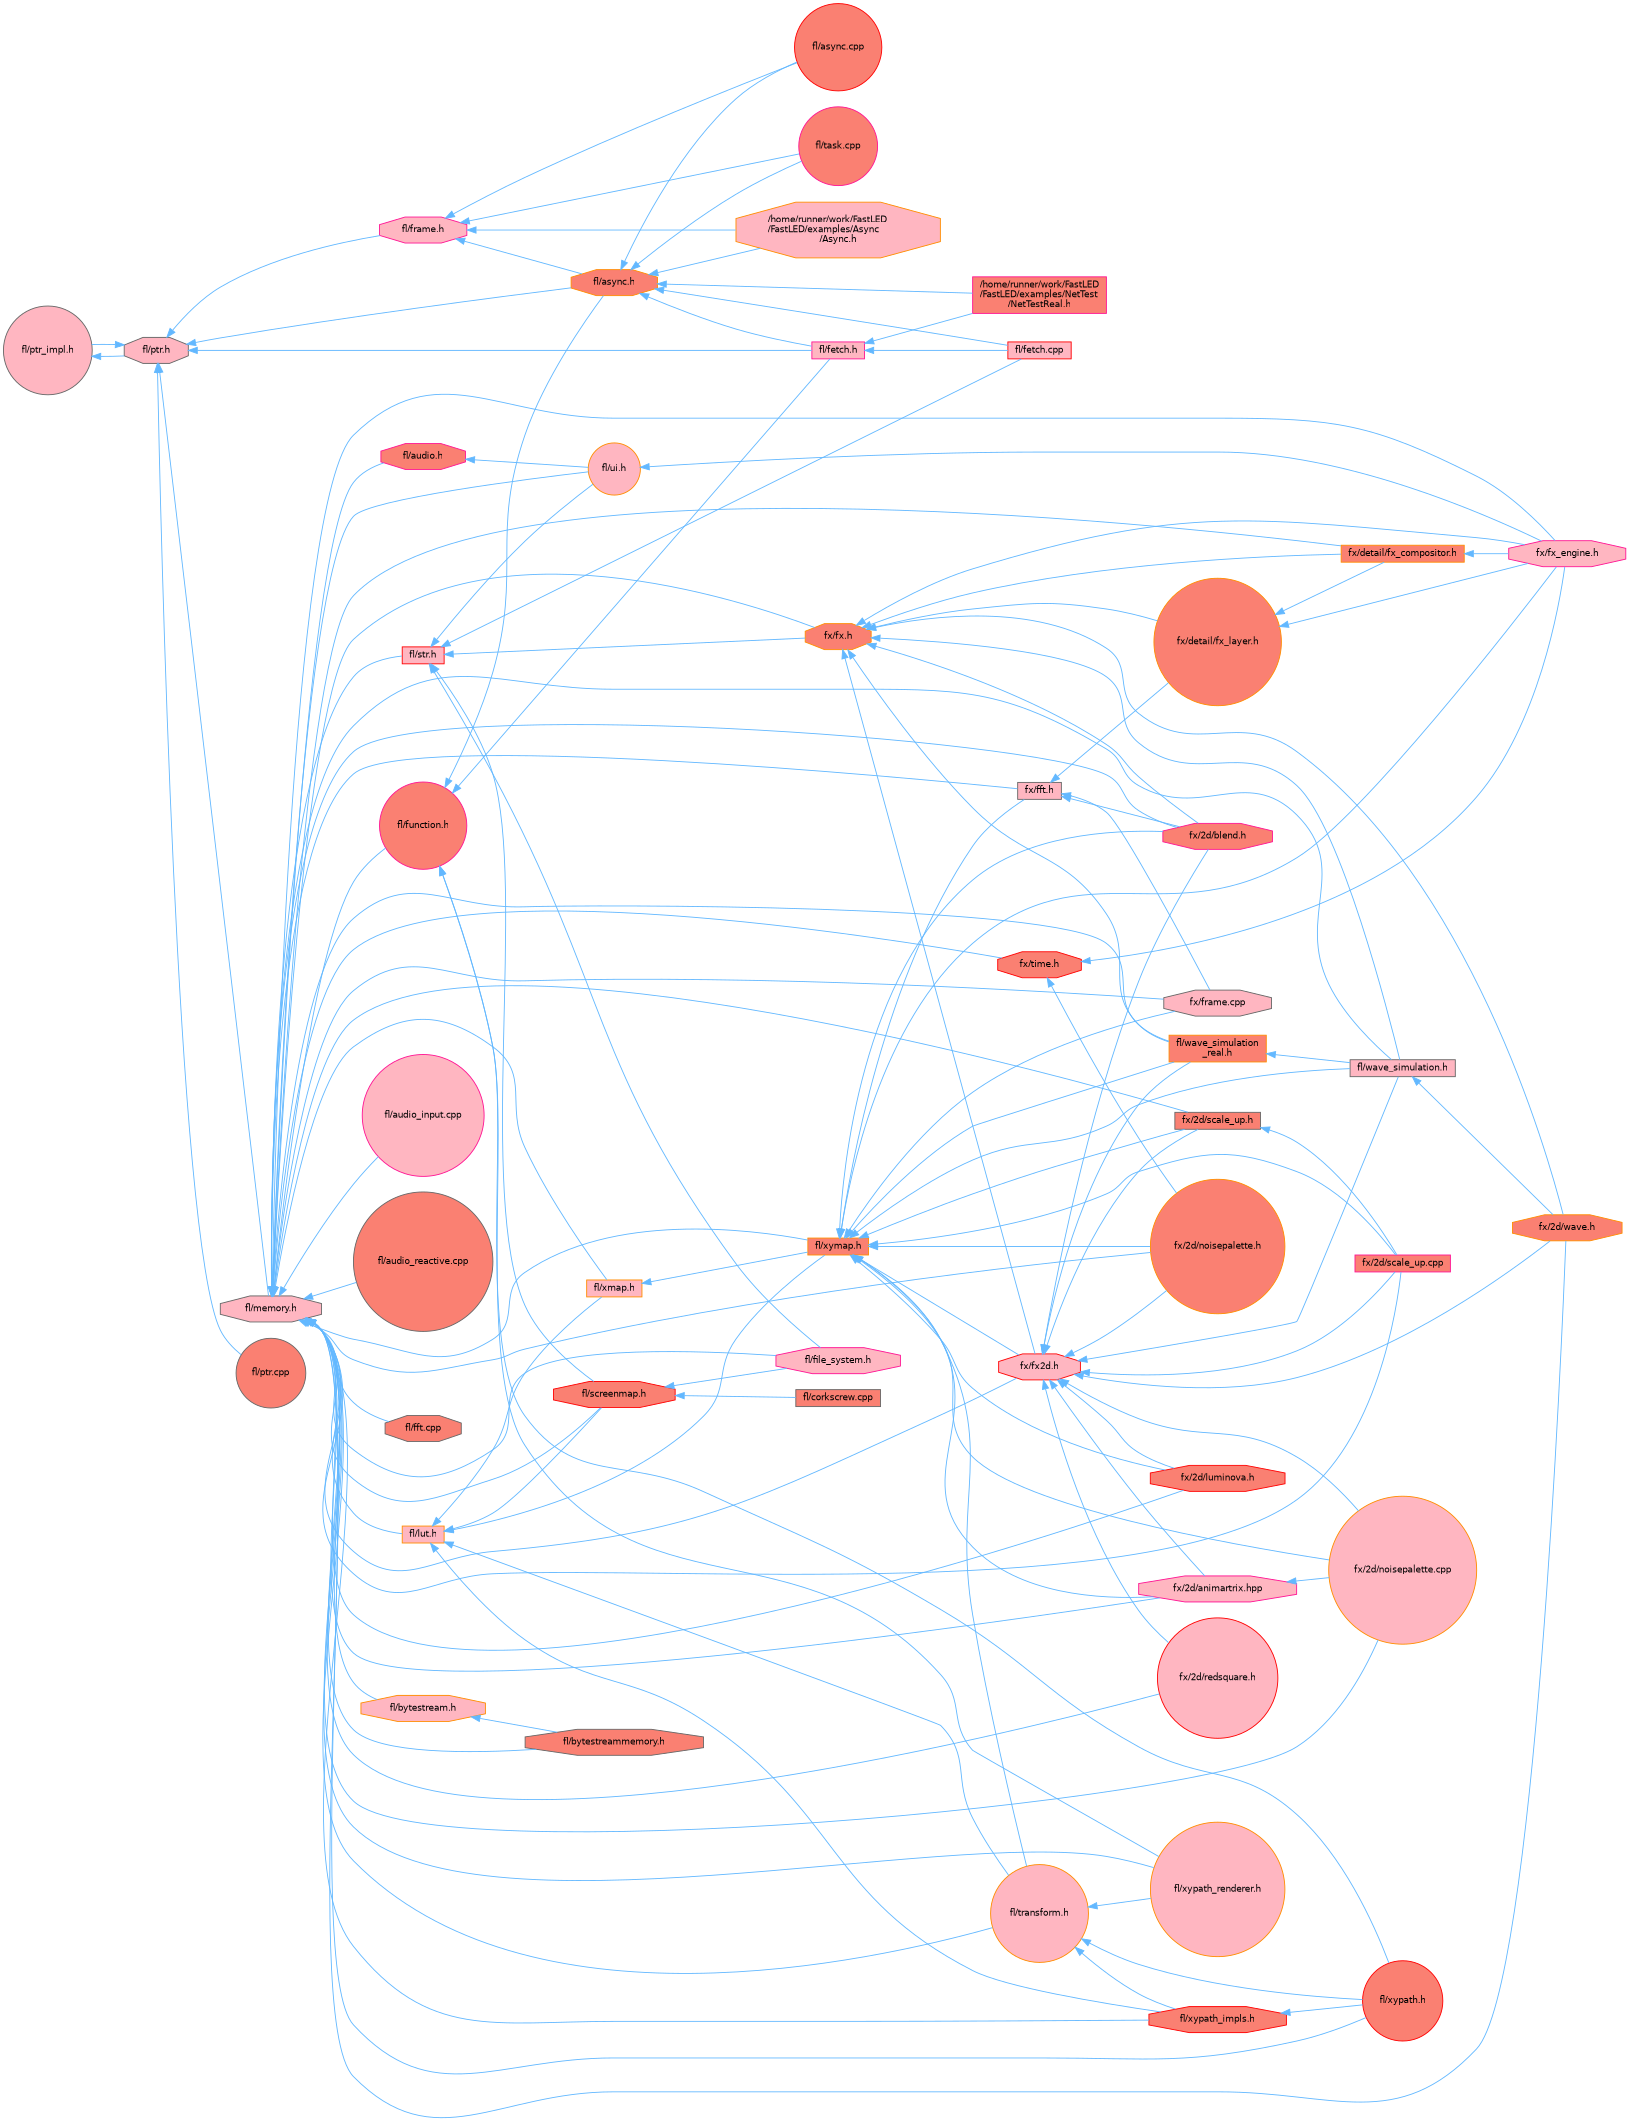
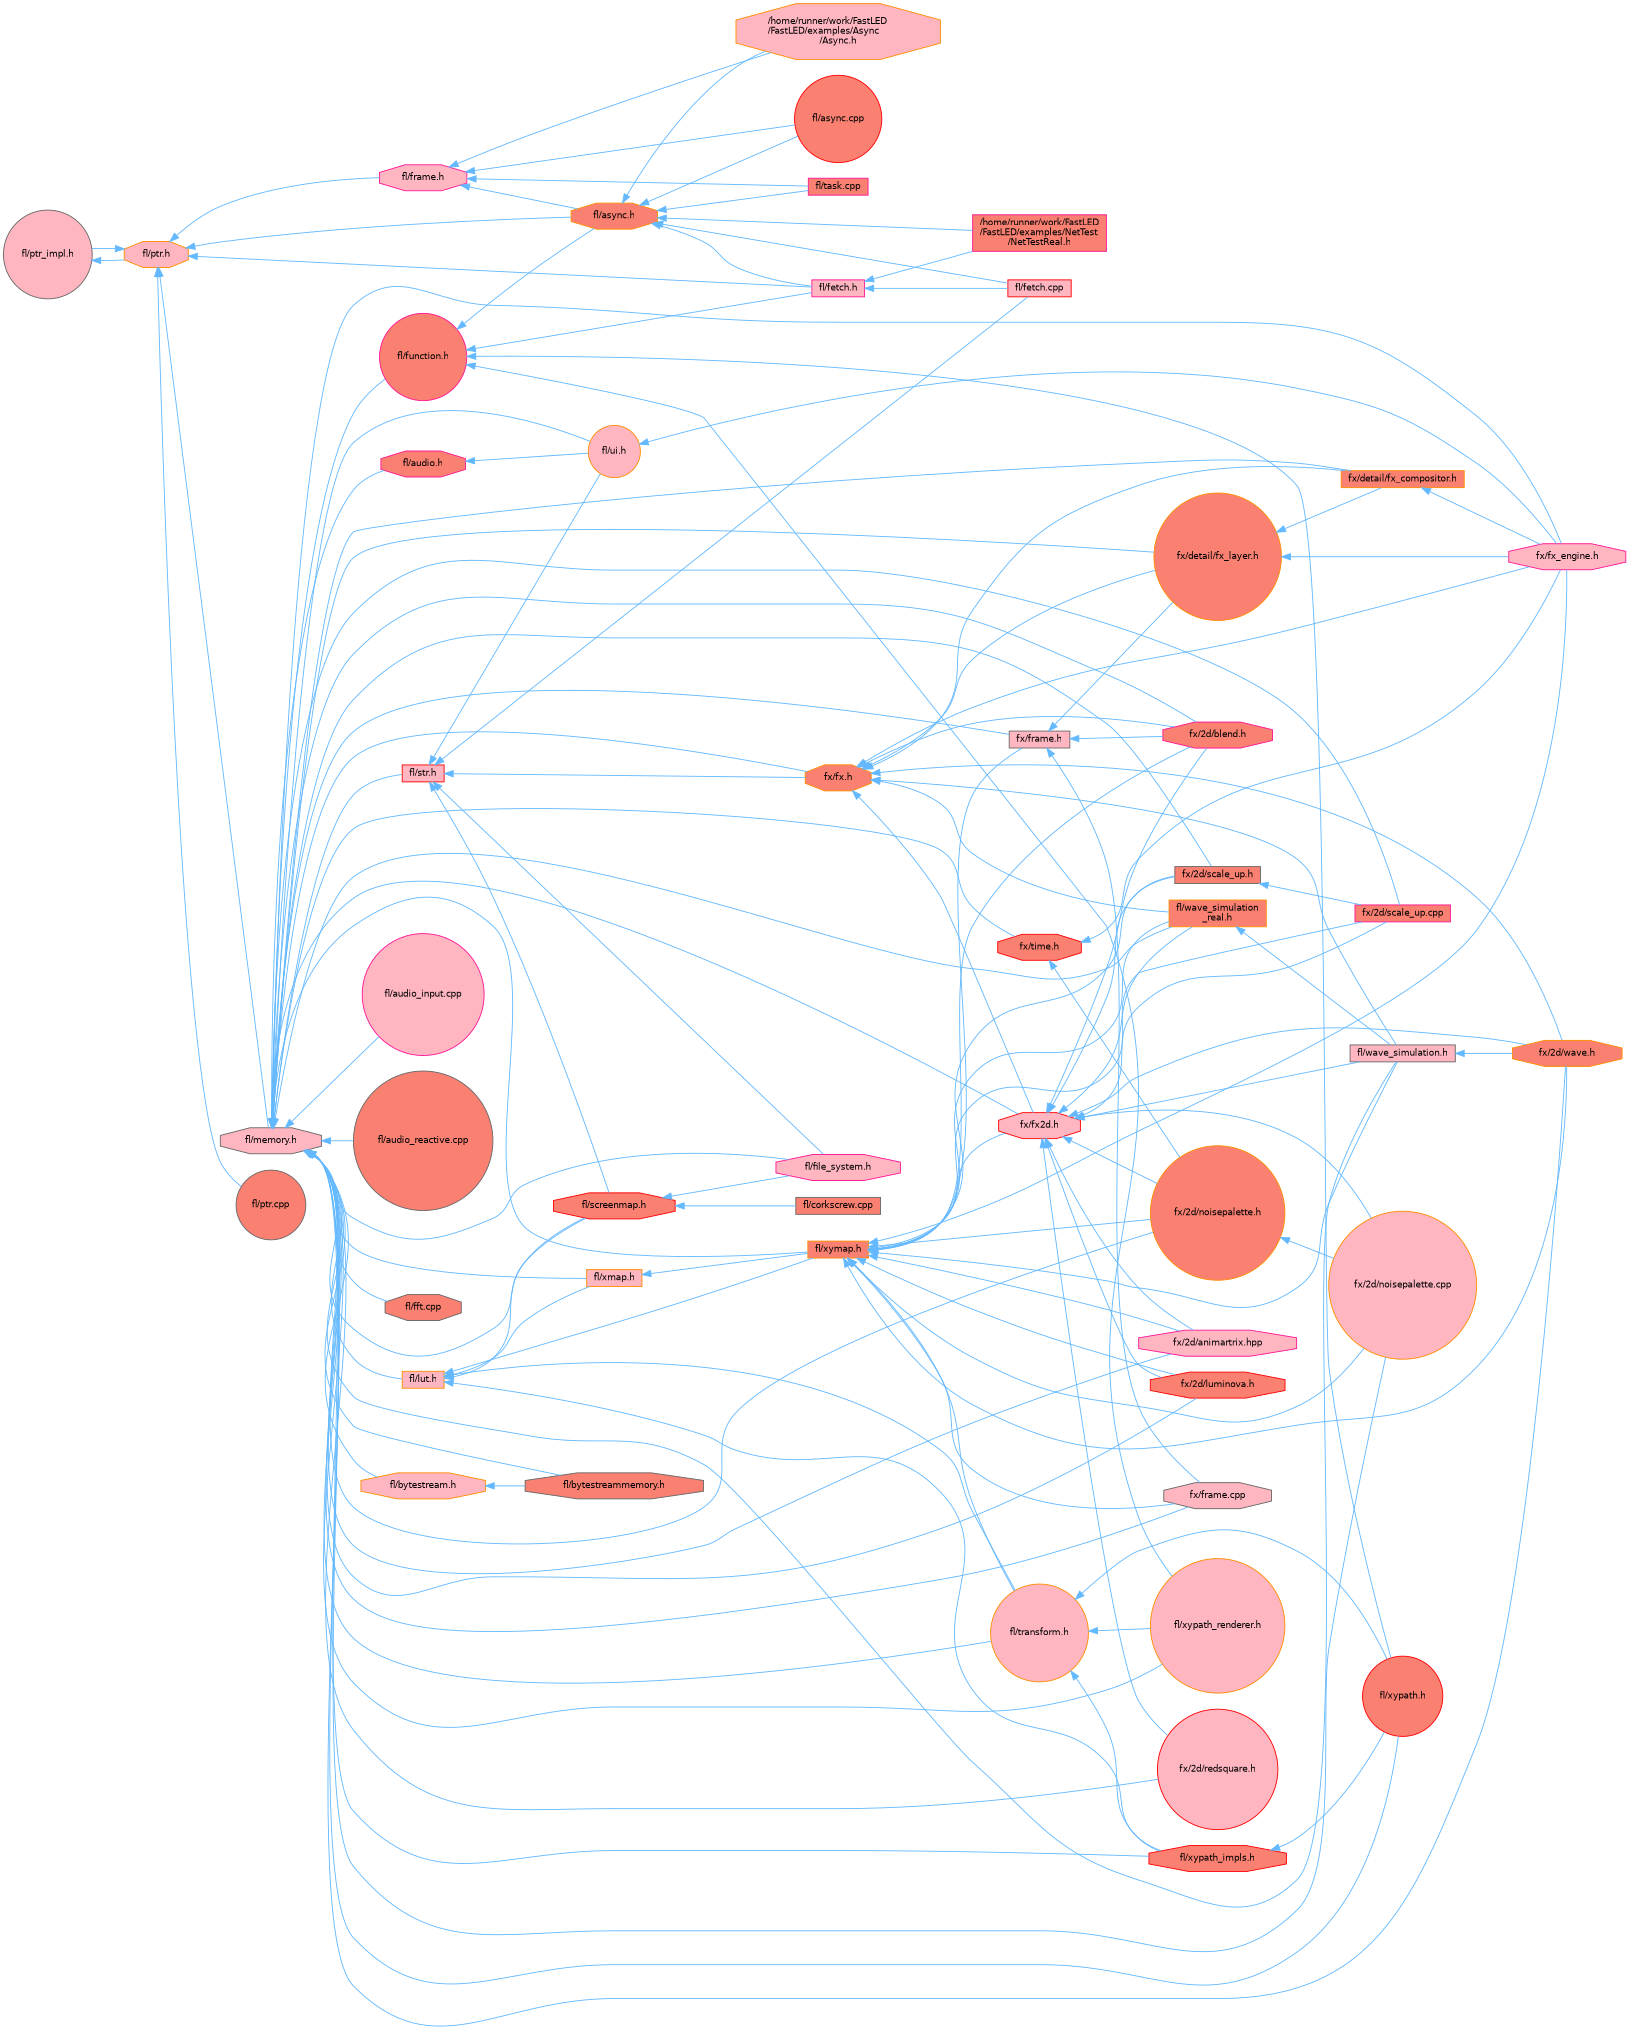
node "fl/task.cpp": shape circle -> box
node "fl/ptr.h": color gray40 -> darkorange
edge "fx/detail/fx_layer.h" -> "fl/memory.h": added
node "fx/fft.h": label "fx/fft.h" -> "fx/frame.h"
edge "fx/2d/wave.h" -> "fl/xymap.h": added
edge "fx/2d/noisepalette.cpp" -> "fx/2d/animartrix.hpp": now "fx/2d/noisepalette.cpp" -> "fx/2d/noisepalette.h"
